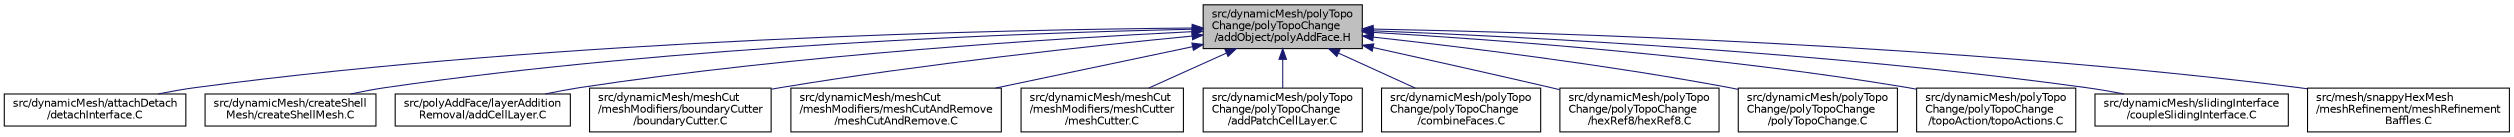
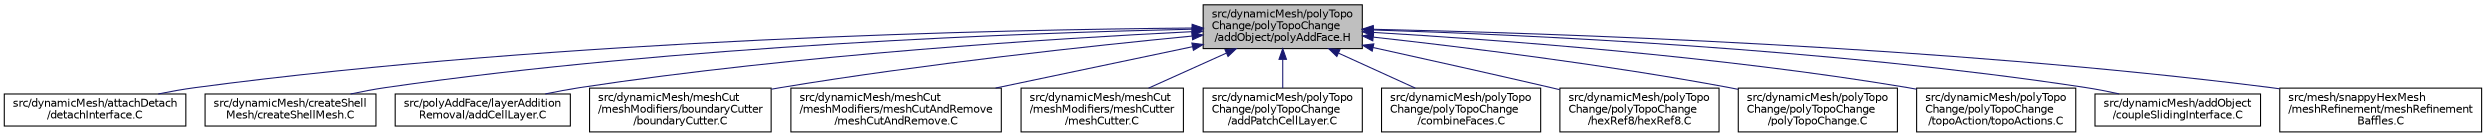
node "src/dynamicMesh/slidingInterface /coupleSlidingInterface.C": label "src/dynamicMesh/slidingInterface /coupleSlidingInterface.C" -> "src/dynamicMesh/addObject /coupleSlidingInterface.C"
